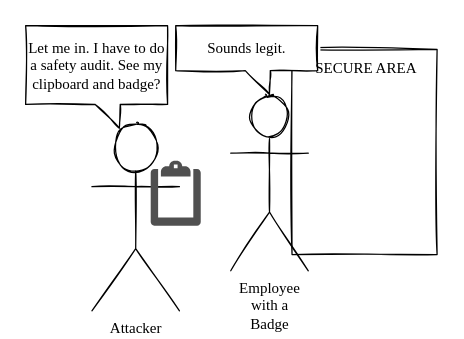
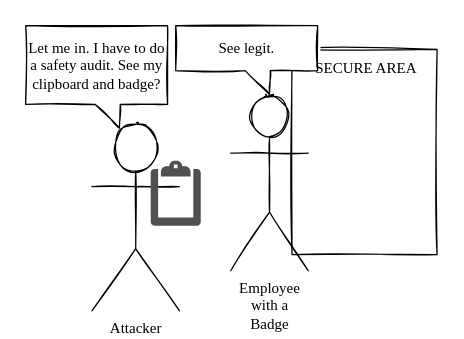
node "Sounds legit.": label "Sounds legit." -> "See legit."
